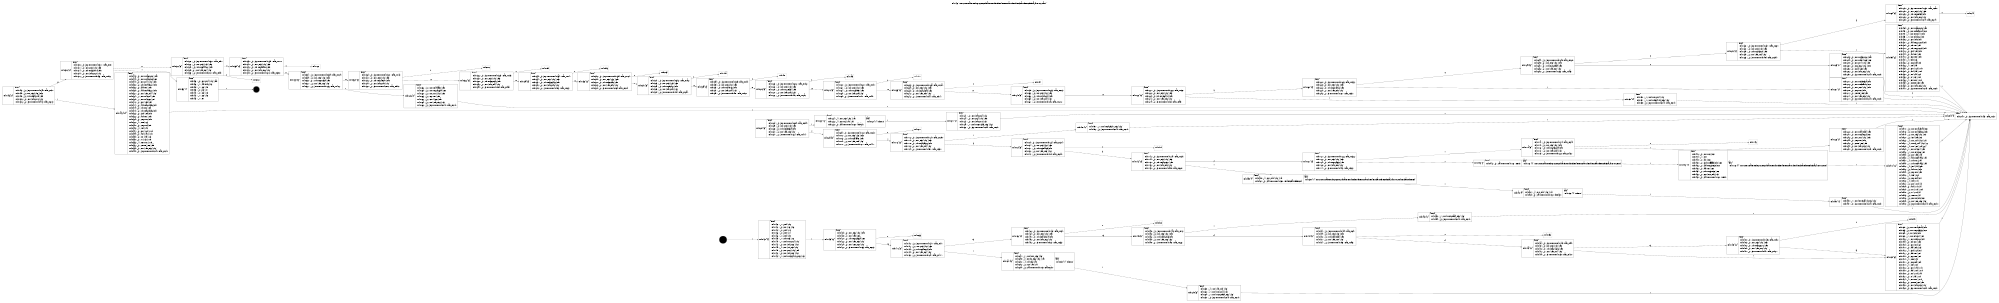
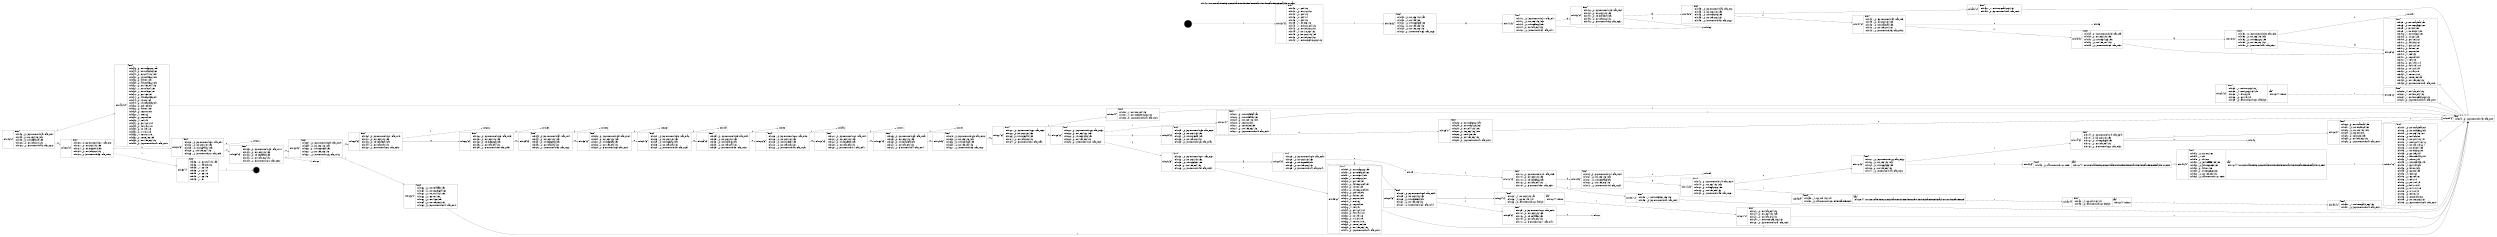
edge "0x401699 [25]" -> "0x4016b2 [25]": now "0x401680 [25]" -> "0x4016b2 [25]"
edge "0x4016fd [25]" -> "0x401716 [25]": now "0x401c49" -> "0x401716 [25]"
edge "0x4016cb [25]" -> "0x4016e4 [25]": added, label "5"
node "0x401c55": removed
edge "0x401472 [22]" -> "0x4018a7 [23]": now "0x401472 [22]" -> "0x401b25"
